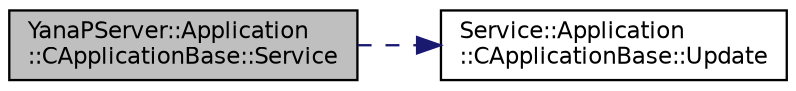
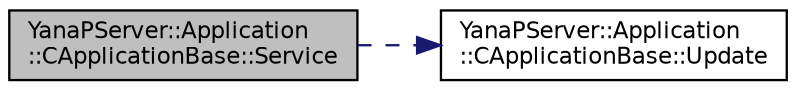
node "Service::Application ::CApplicationBase::Update": label "Service::Application ::CApplicationBase::Update" -> "YanaPServer::Application ::CApplicationBase::Update"
